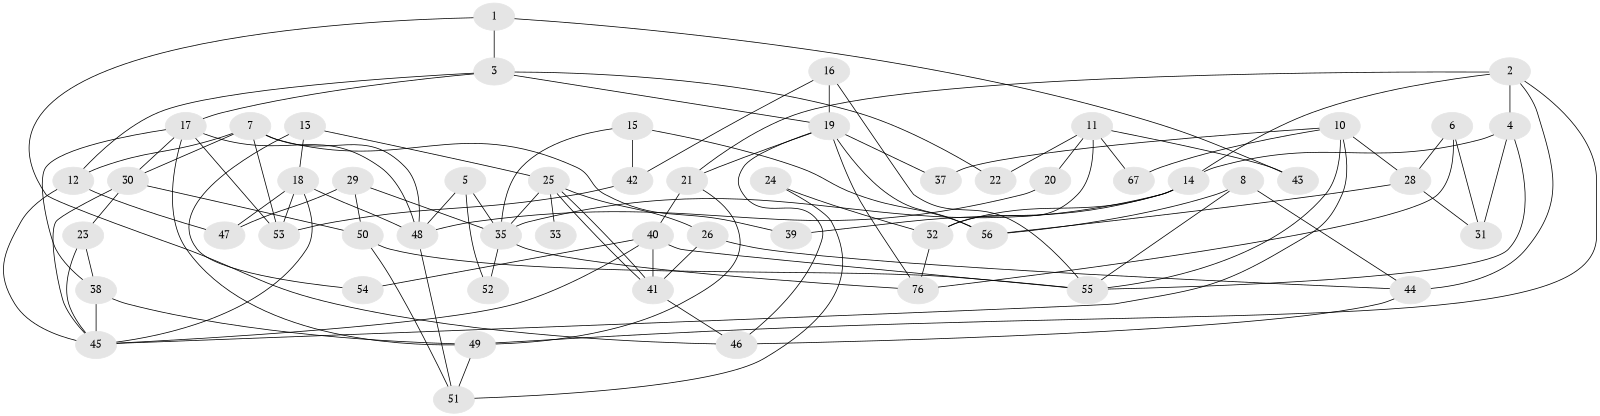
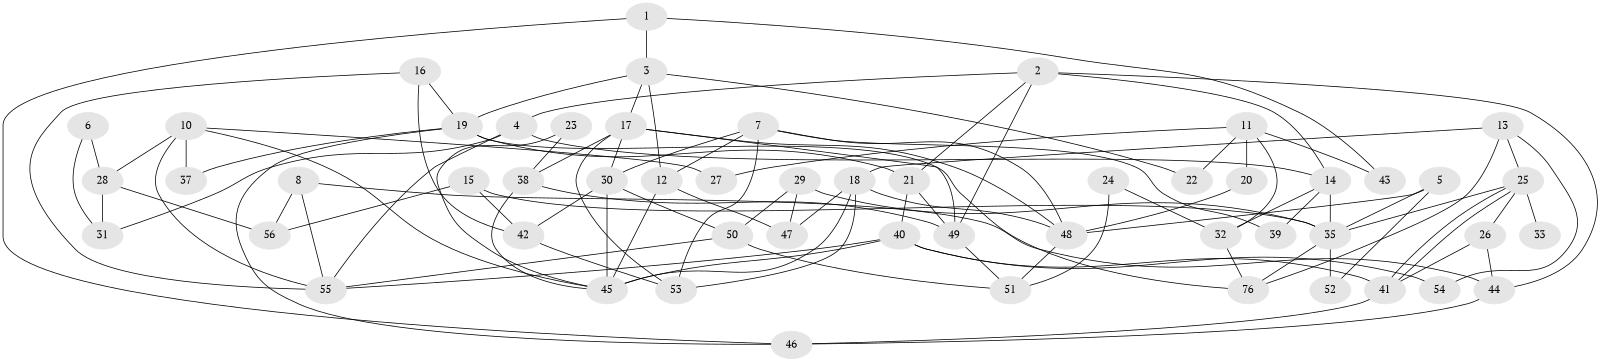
node "67": label "67" -> "27"
edge "19" -- "56": removed
edge "30" -- "23": now "30" -- "42"
edge "6" -- "76": now "13" -- "76"
